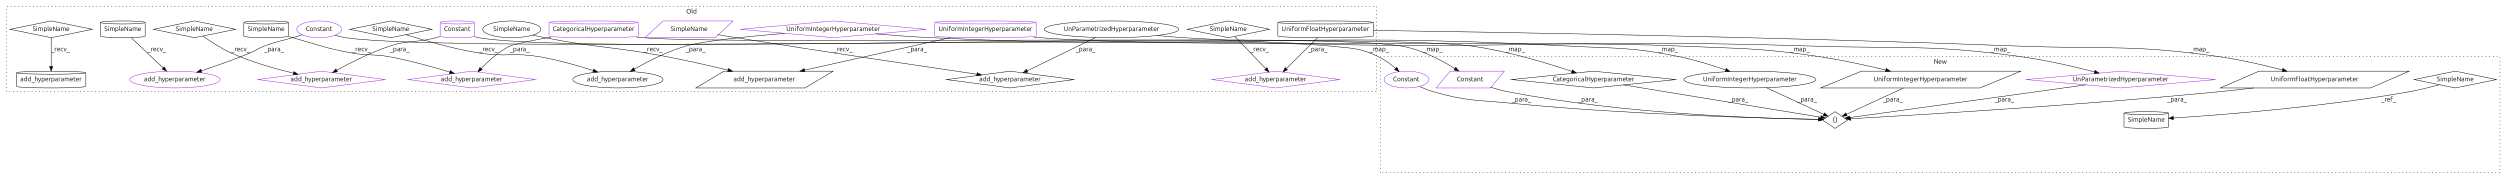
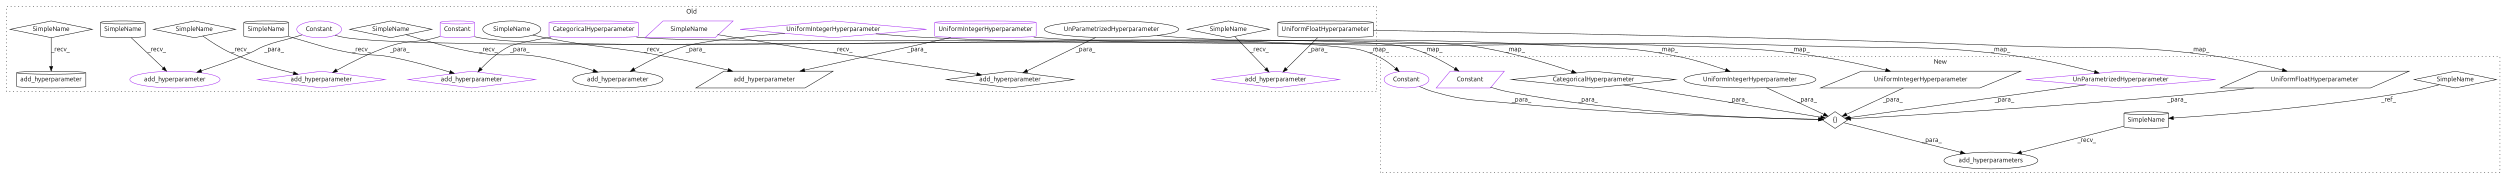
node "add_hyperparameters": added
